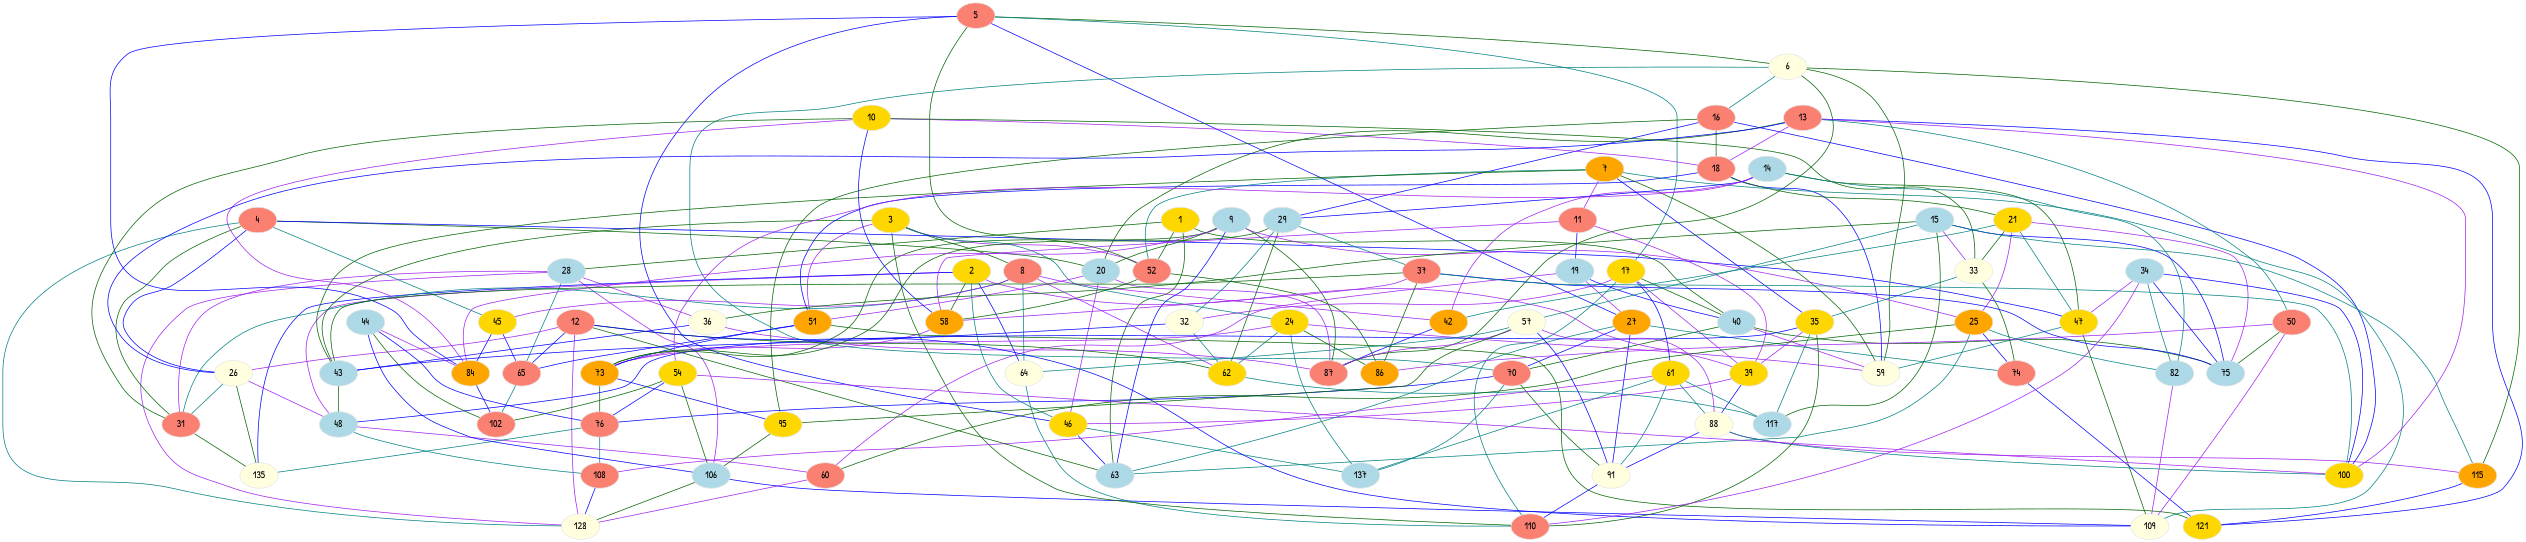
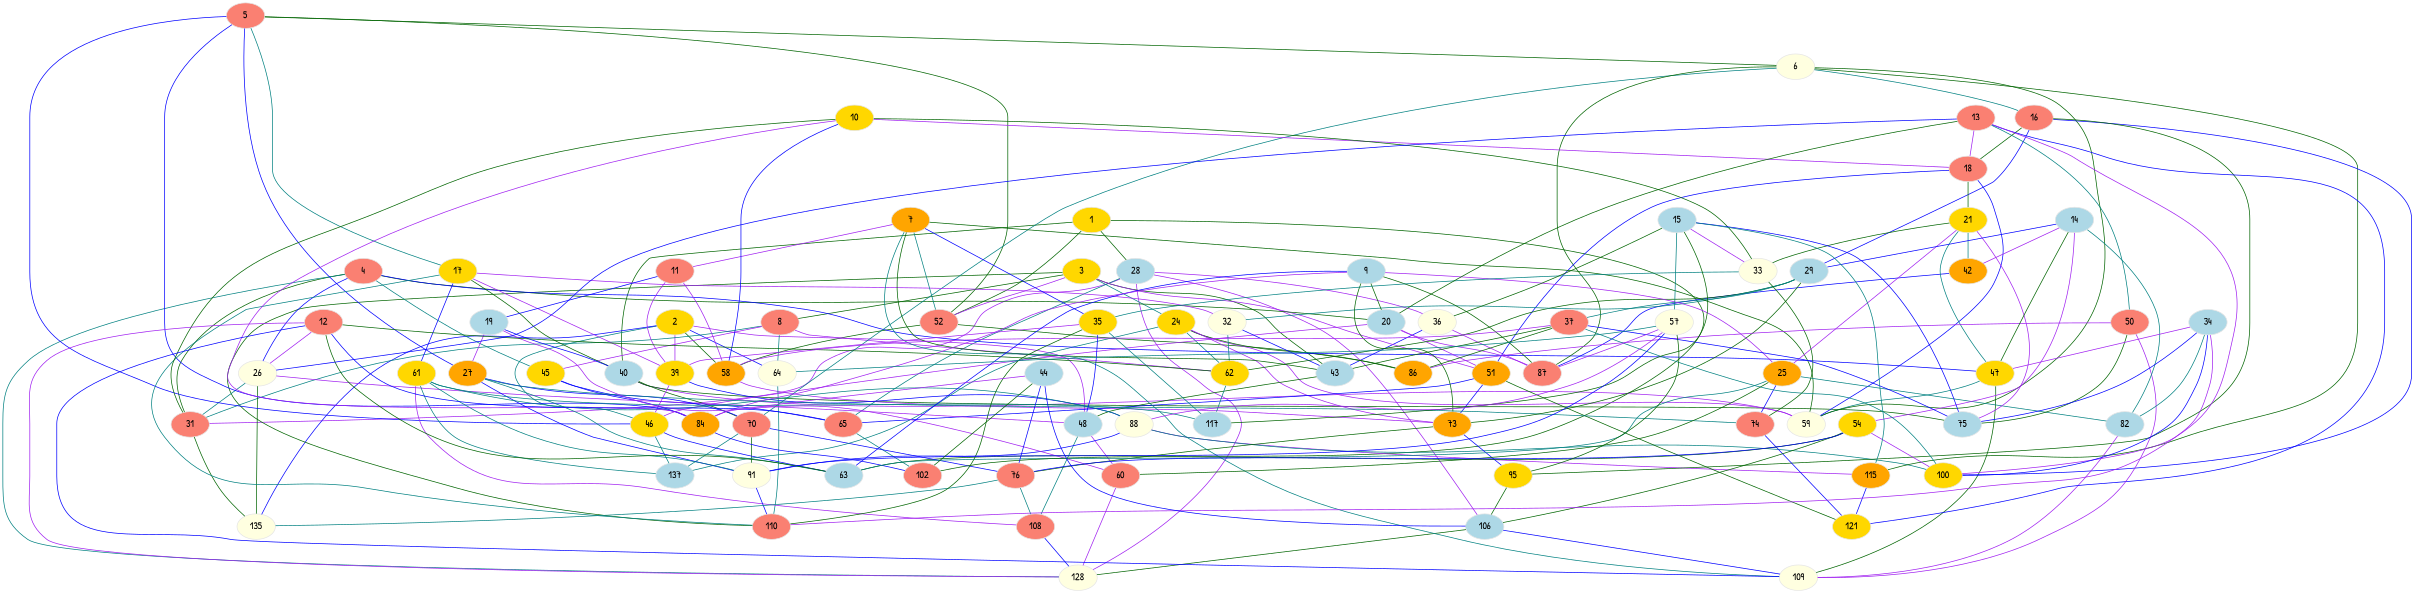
edge "8" -- "42": removed
